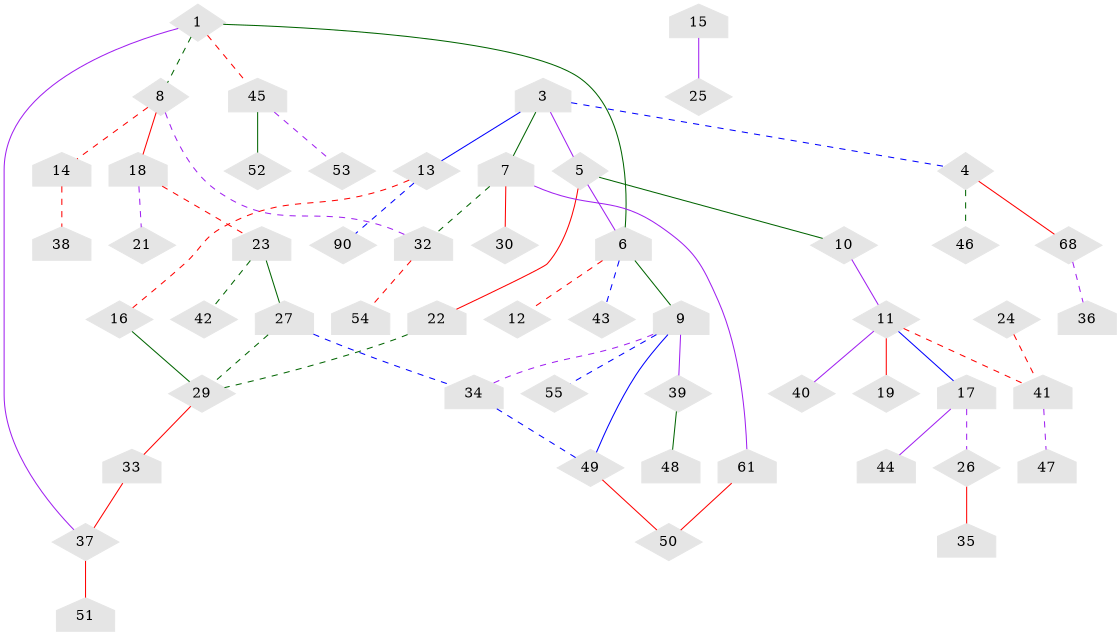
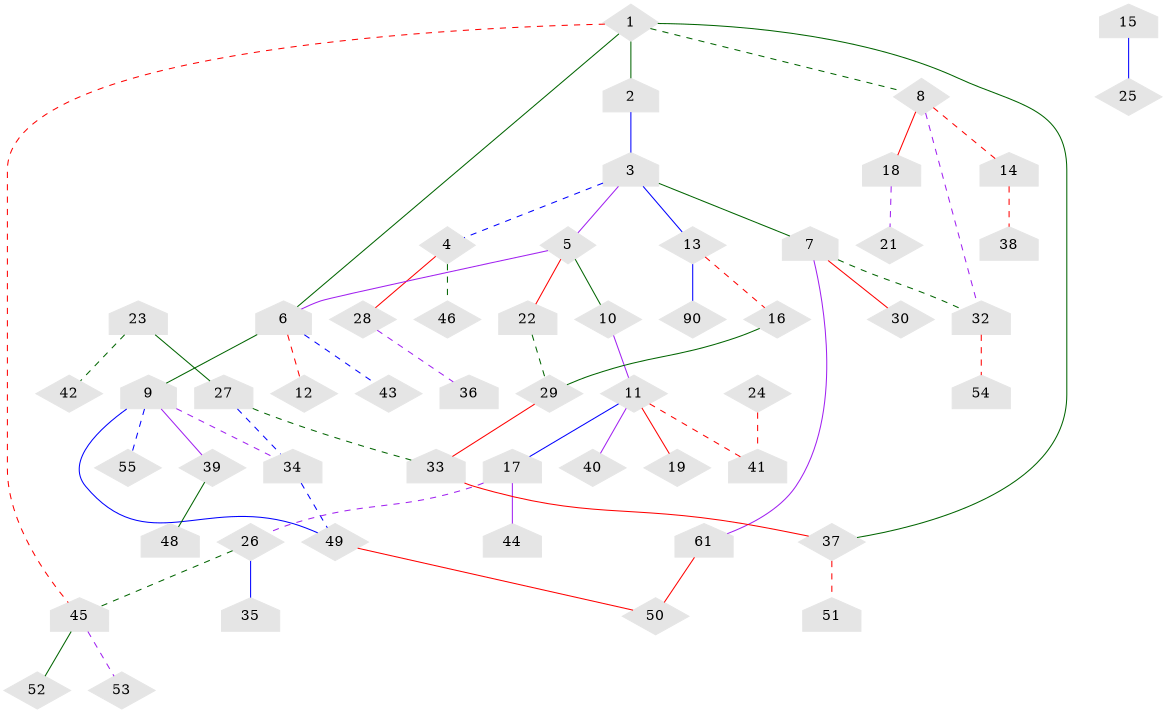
edge "15" -- "25": color purple -> blue
node "2": added
edge "13" -- "90": style dashed -> solid
edge "18" -- "23": removed
edge "1" -- "37": color purple -> darkgreen
node "68": label "68" -> "28"
edge "27" -- "29": now "27" -- "33"
node "47": removed
edge "26" -- "35": color red -> blue
edge "37" -- "51": style solid -> dashed
edge "26" -- "45": added
